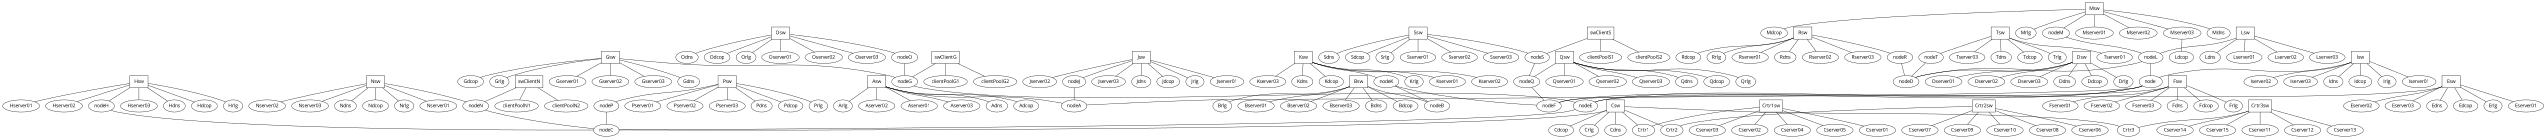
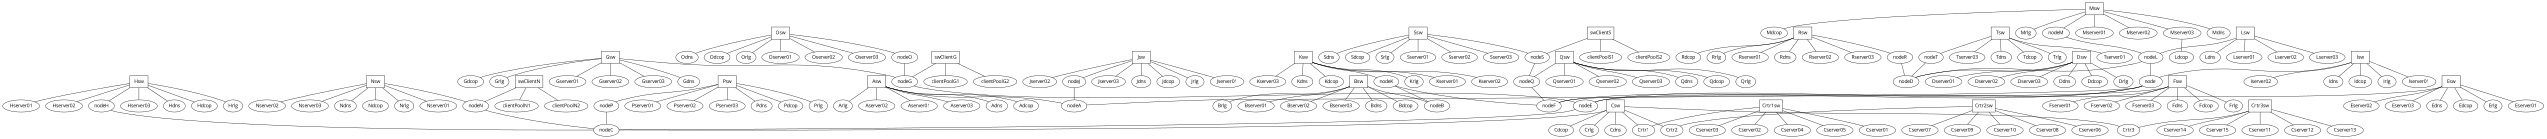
node "Iserver03": removed
